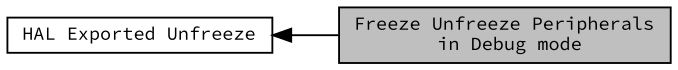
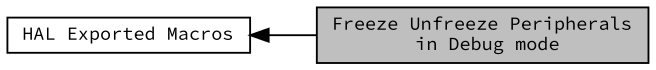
node "HAL Exported Unfreeze": label "HAL Exported Unfreeze" -> "HAL Exported Macros"
